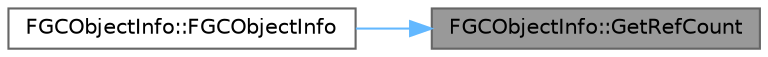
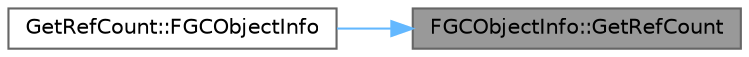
node "FGCObjectInfo::FGCObjectInfo": label "FGCObjectInfo::FGCObjectInfo" -> "GetRefCount::FGCObjectInfo"
